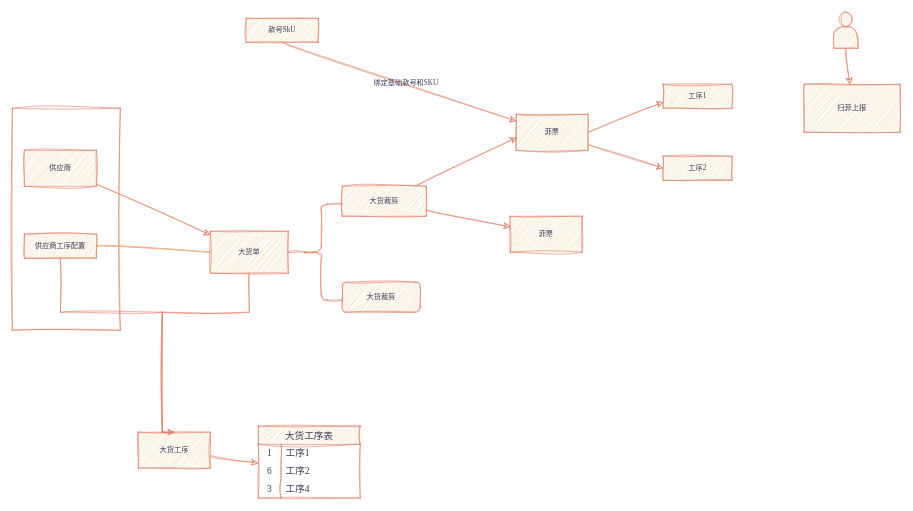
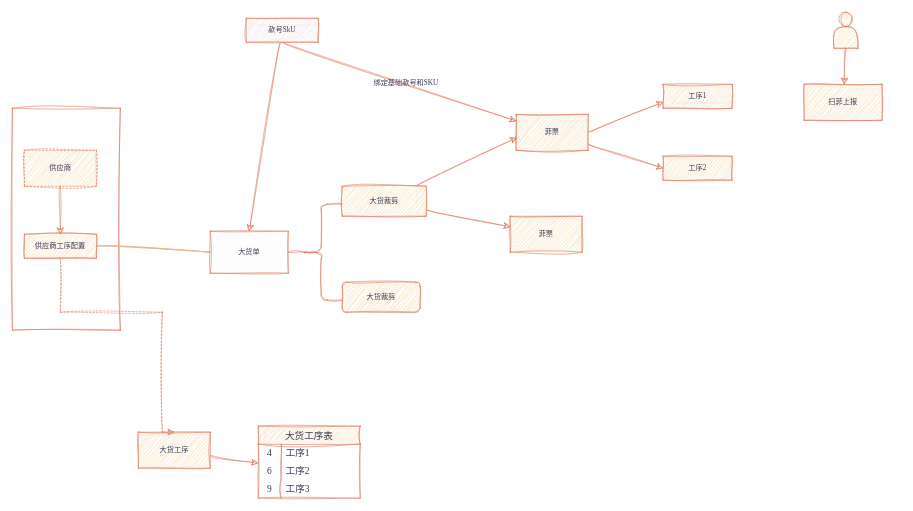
node "款号SkU": fillcolor #f2cc8f -> #f8cecc
node "扫菲上报": size 96x48 -> 78x36
edge "款号SkU" -> "大货单": added
node "供应商": style solid -> dashed
edge "供应商" -> "大货单": now "供应商" -> "供应商工序配置"
node "大货单": fillcolor #f2cc8f -> #f5f5f5
edge "供应商工序配置" -> "大货工序": style solid -> dashed
edge "大货单" -- "大货工序": removed
node "1": label "1" -> "4"
node "3": label "3" -> "9"
node "工序4": label "工序4" -> "工序3"
